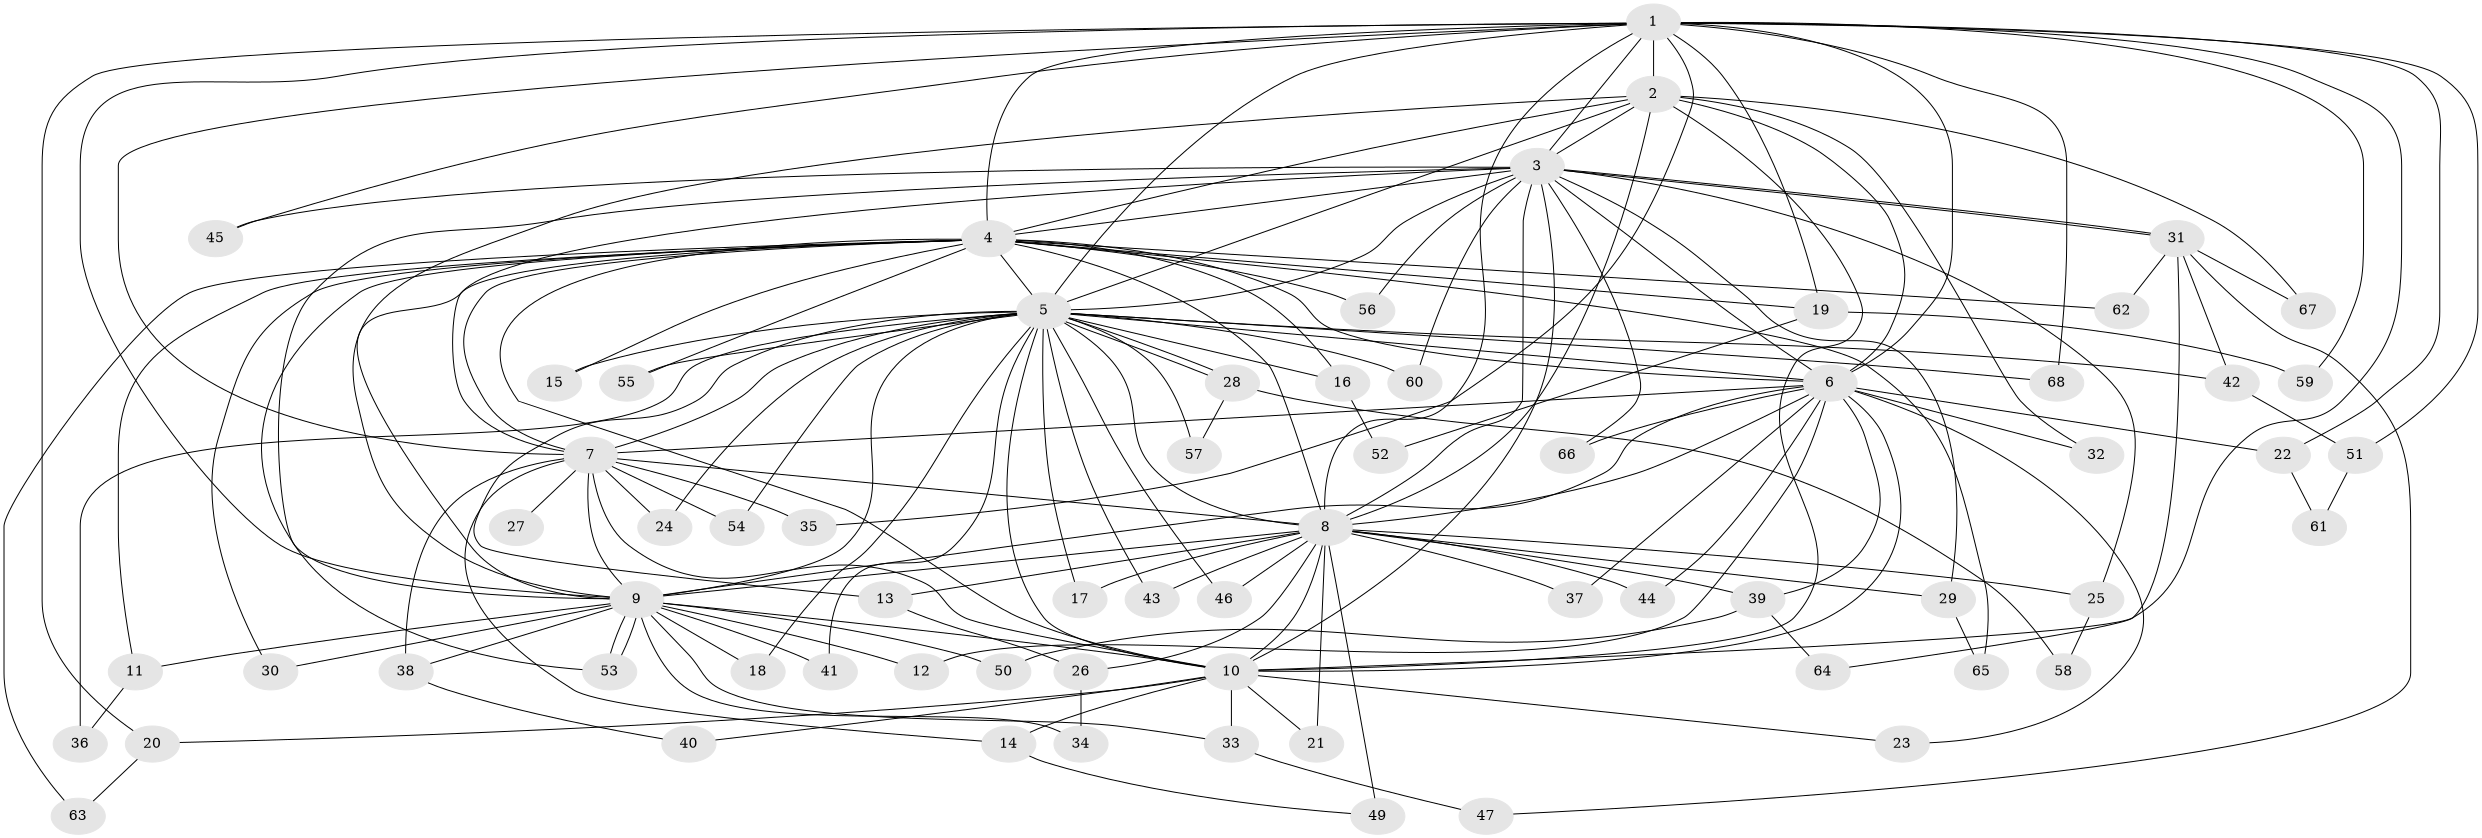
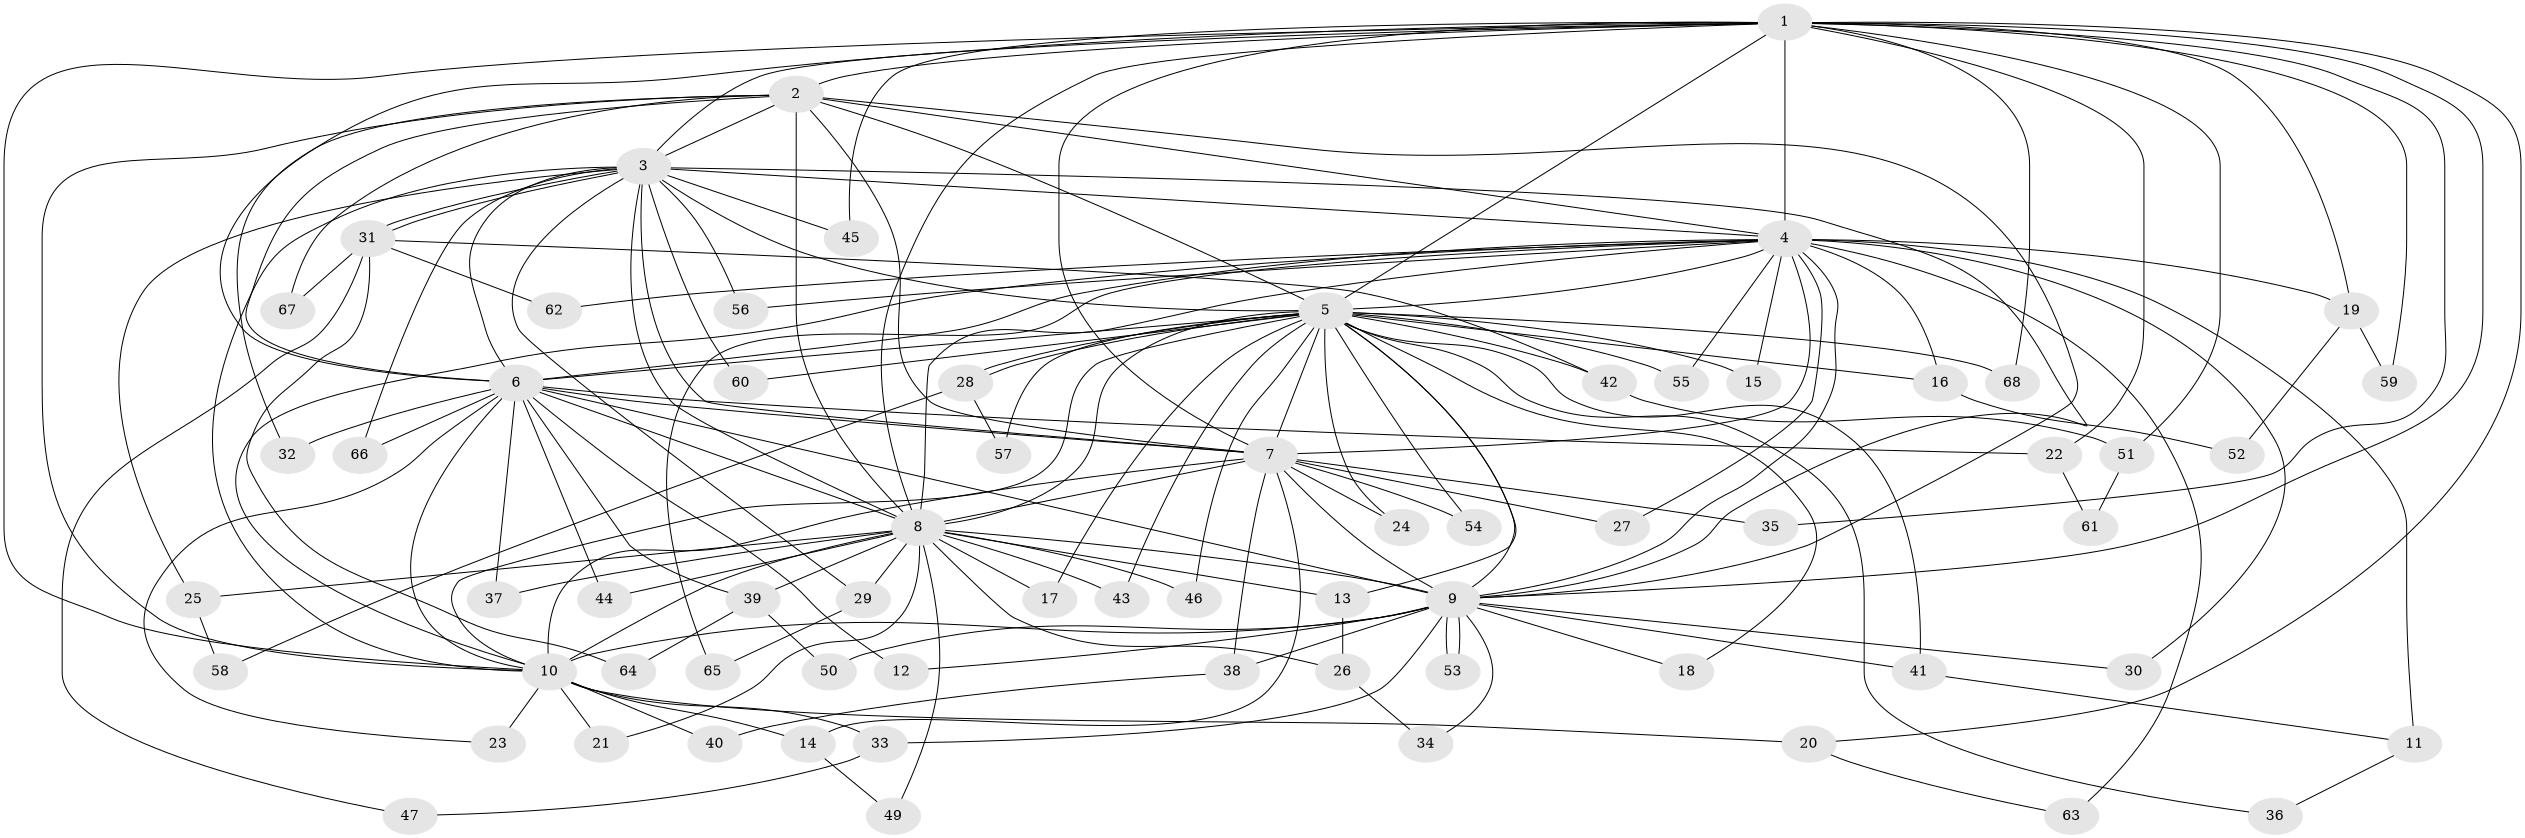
edge "4" -- "53": now "4" -- "27"
edge "2" -- "7": added
edge "9" -- "11": now "41" -- "11"
